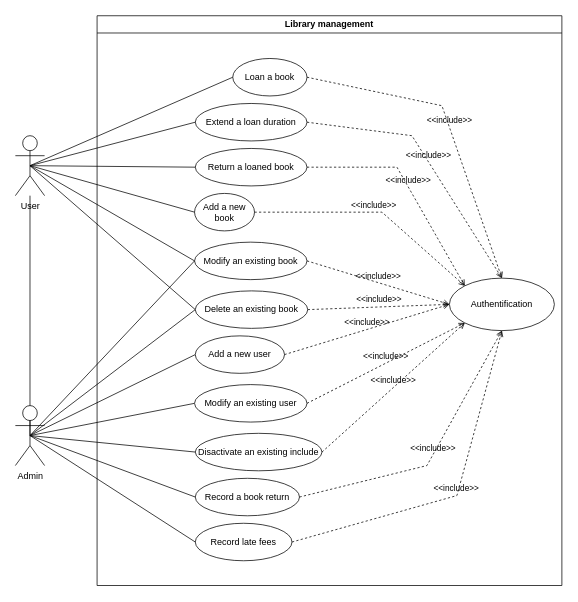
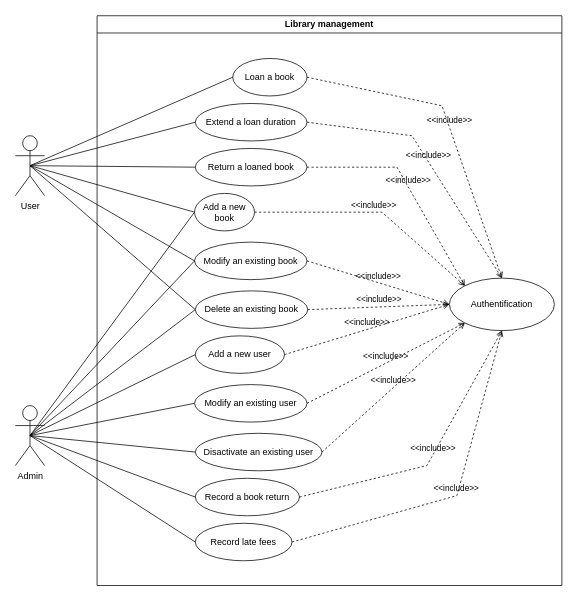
edge "User" -- "Admin": now "Add a new book" -- "Admin"
node "Disactivate an existing include": label "Disactivate an existing include" -> "Disactivate an existing user"
